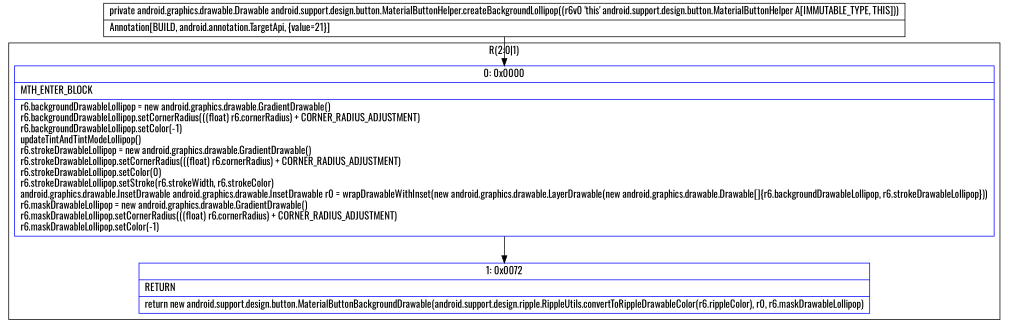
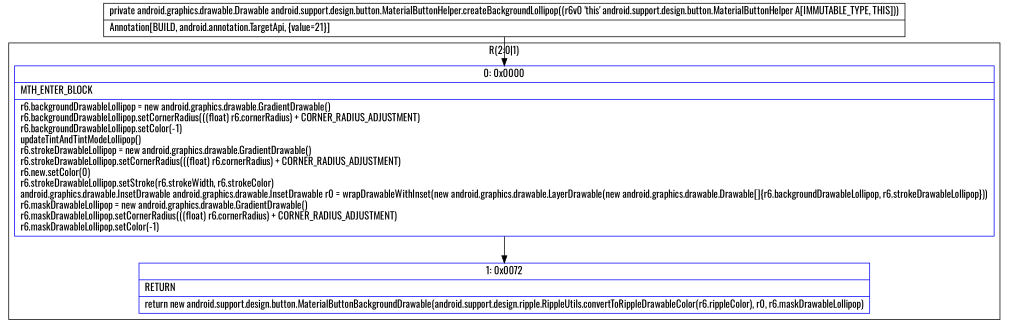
node "0: 0x0000": text "r6.strokeDrawableLollipop.setColor(0)" -> "r6.new.setColor(0)"
